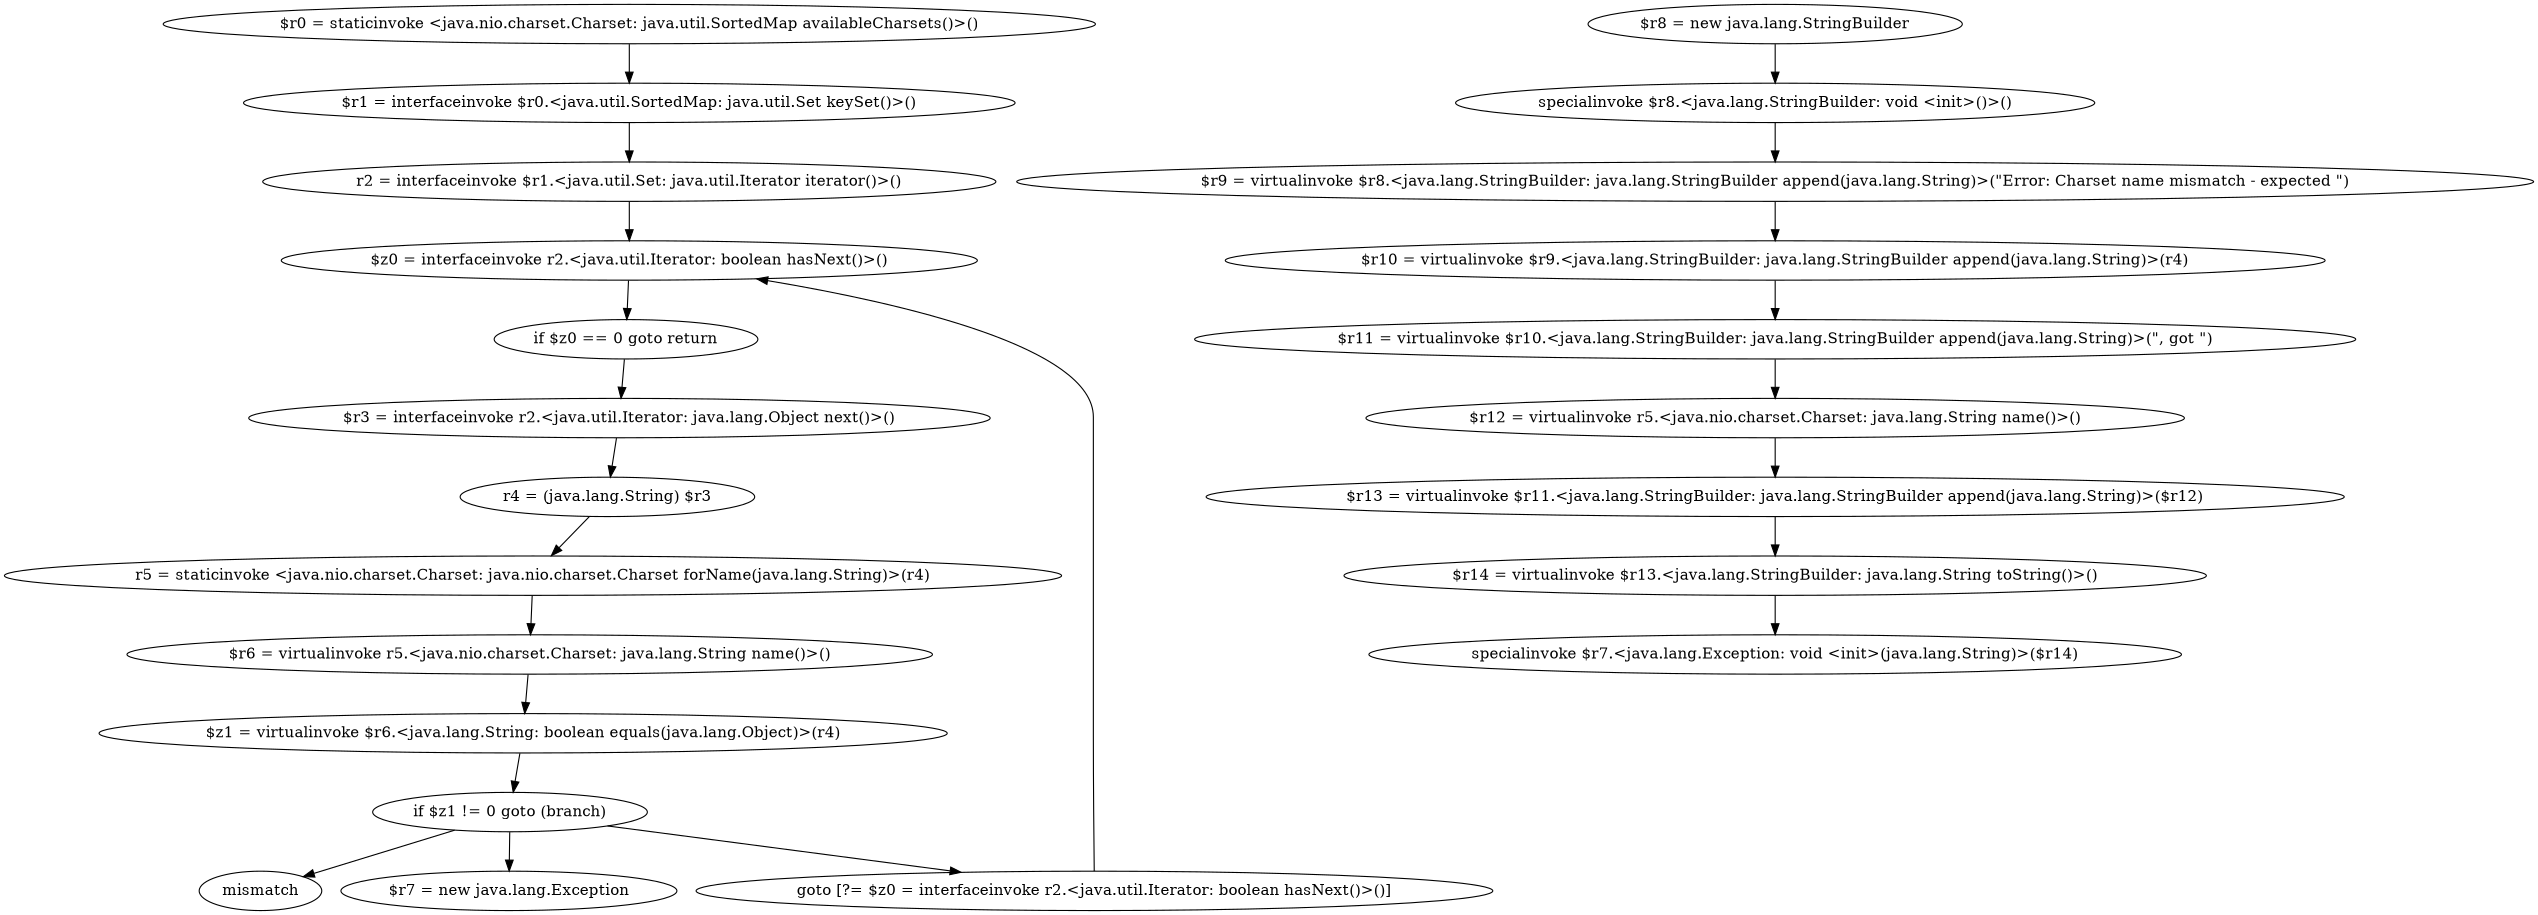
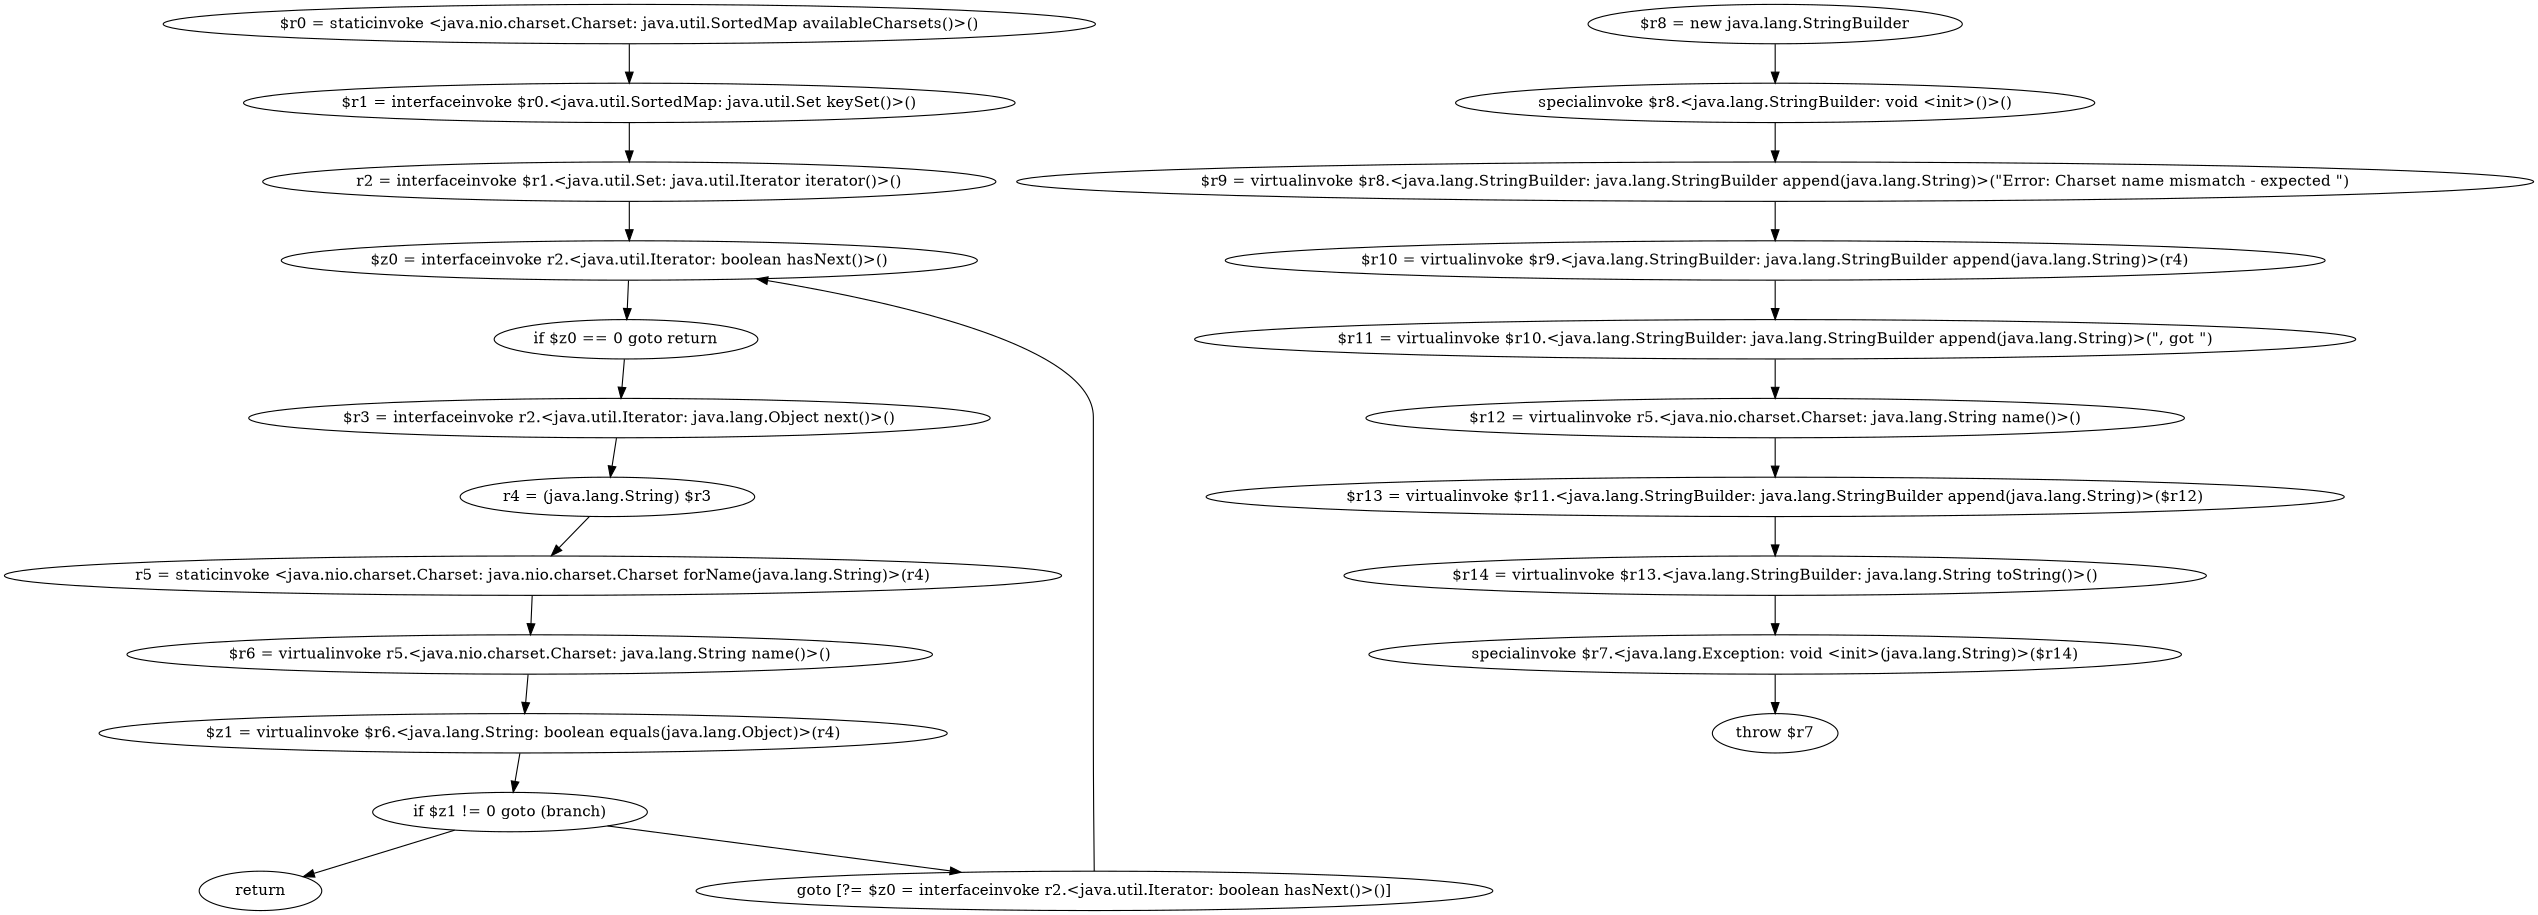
node "throw $r7": added
node "mismatch": label "mismatch" -> "return"
node "$r7 = new java.lang.Exception": removed
